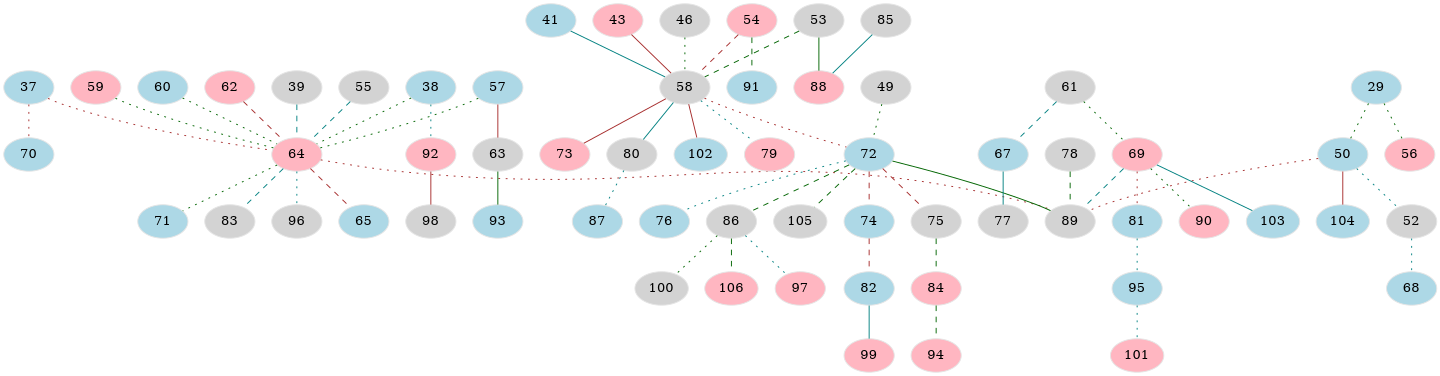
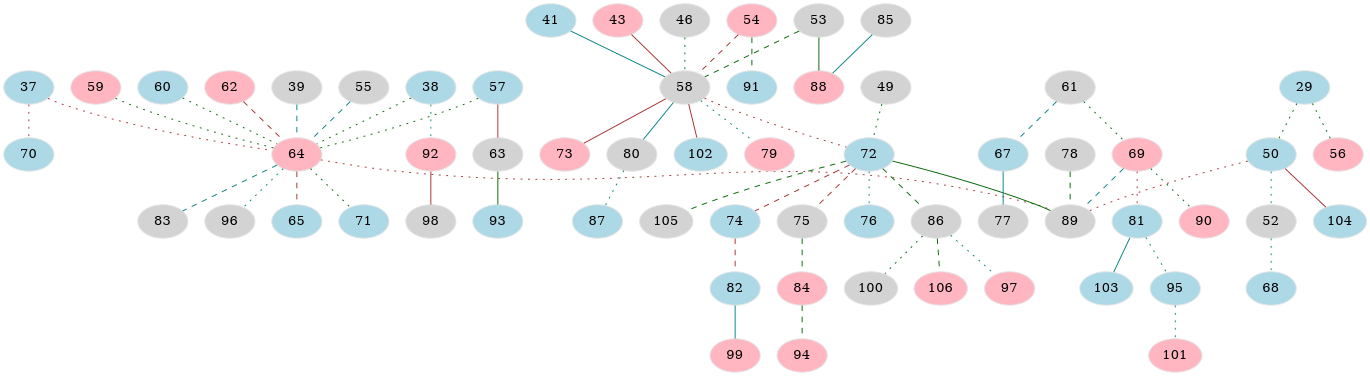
edge "69" -- "103": now "81" -- "103"
